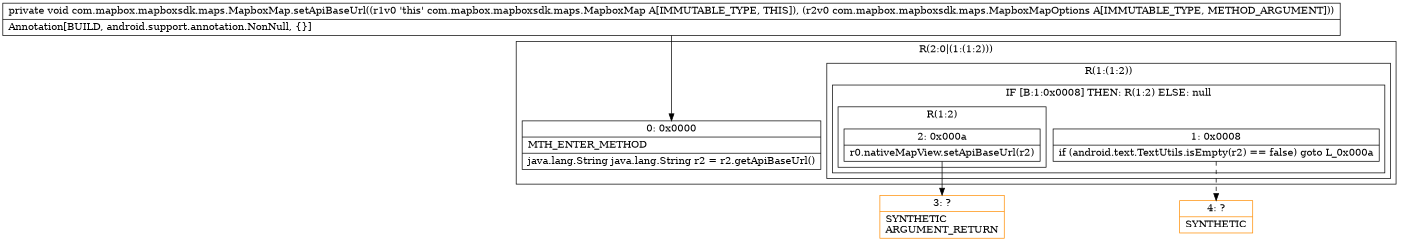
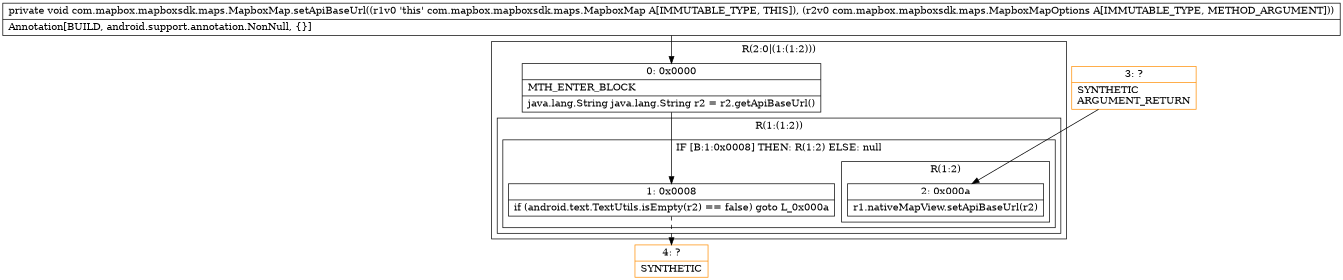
edge "0: 0x0000" -> "1: 0x0008": added
node "0: 0x0000": text "MTH_ENTER_METHOD" -> "MTH_ENTER_BLOCK"
node "2: 0x000a": text "r0.nativeMapView.setApiBaseUrl(r2)" -> "r1.nativeMapView.setApiBaseUrl(r2)"
edge "2: 0x000a" -> "3: ?": reversed
